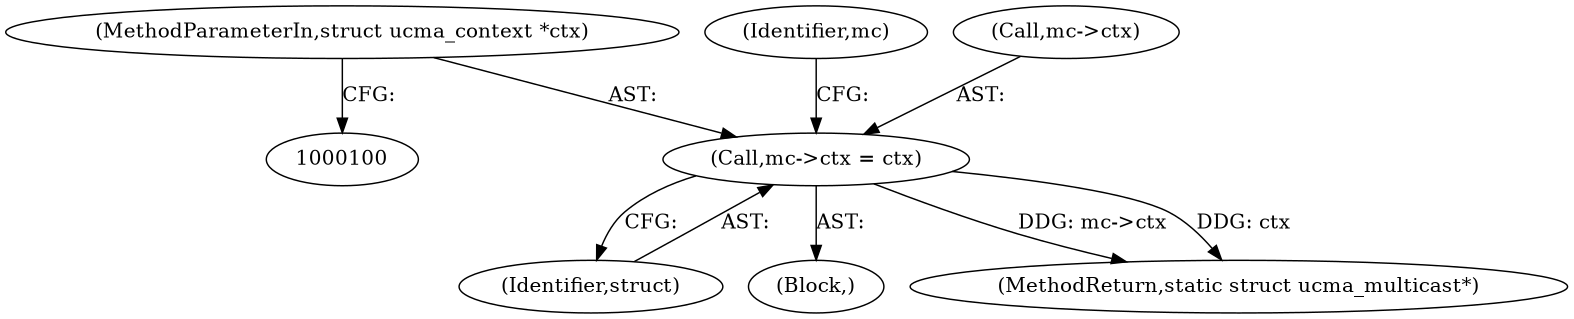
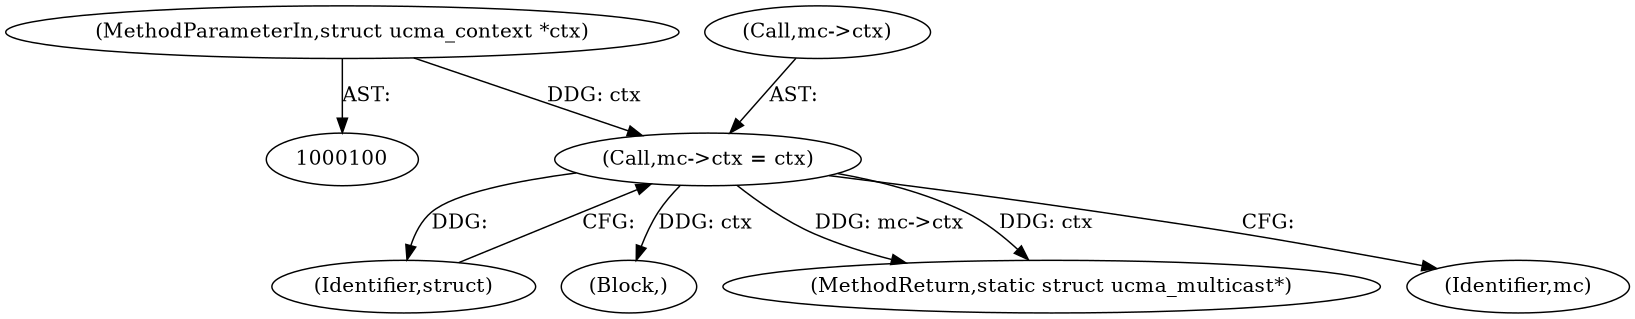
edge "(Identifier,mc)" -> "(Call,mc->ctx = ctx)": reversed
edge "(MethodParameterIn,struct ucma_context *ctx)" -> "1000100": label "CFG: " -> "AST: "
edge "(MethodParameterIn,struct ucma_context *ctx)" -> "(Call,mc->ctx = ctx)": label "AST: " -> "DDG: ctx"
edge "(Call,mc->ctx = ctx)" -> "(Identifier,struct)": label "CFG: " -> "DDG: "
edge "(Identifier,struct)" -> "(Call,mc->ctx = ctx)": label "AST: " -> "CFG: "
edge "(Call,mc->ctx = ctx)" -> "(Block,)": label "AST: " -> "DDG: ctx"
